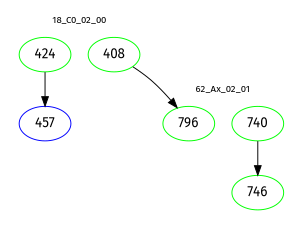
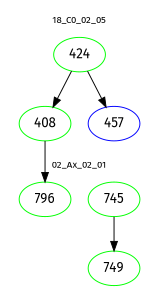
cluster "18_C0_02_00": label "18_C0_02_00" -> "18_C0_02_05"
edge "424" -> "408": added
cluster "62_Ax_02_01": label "62_Ax_02_01" -> "02_Ax_02_01"
node "740": label "740" -> "745"
node "746": label "746" -> "749"
